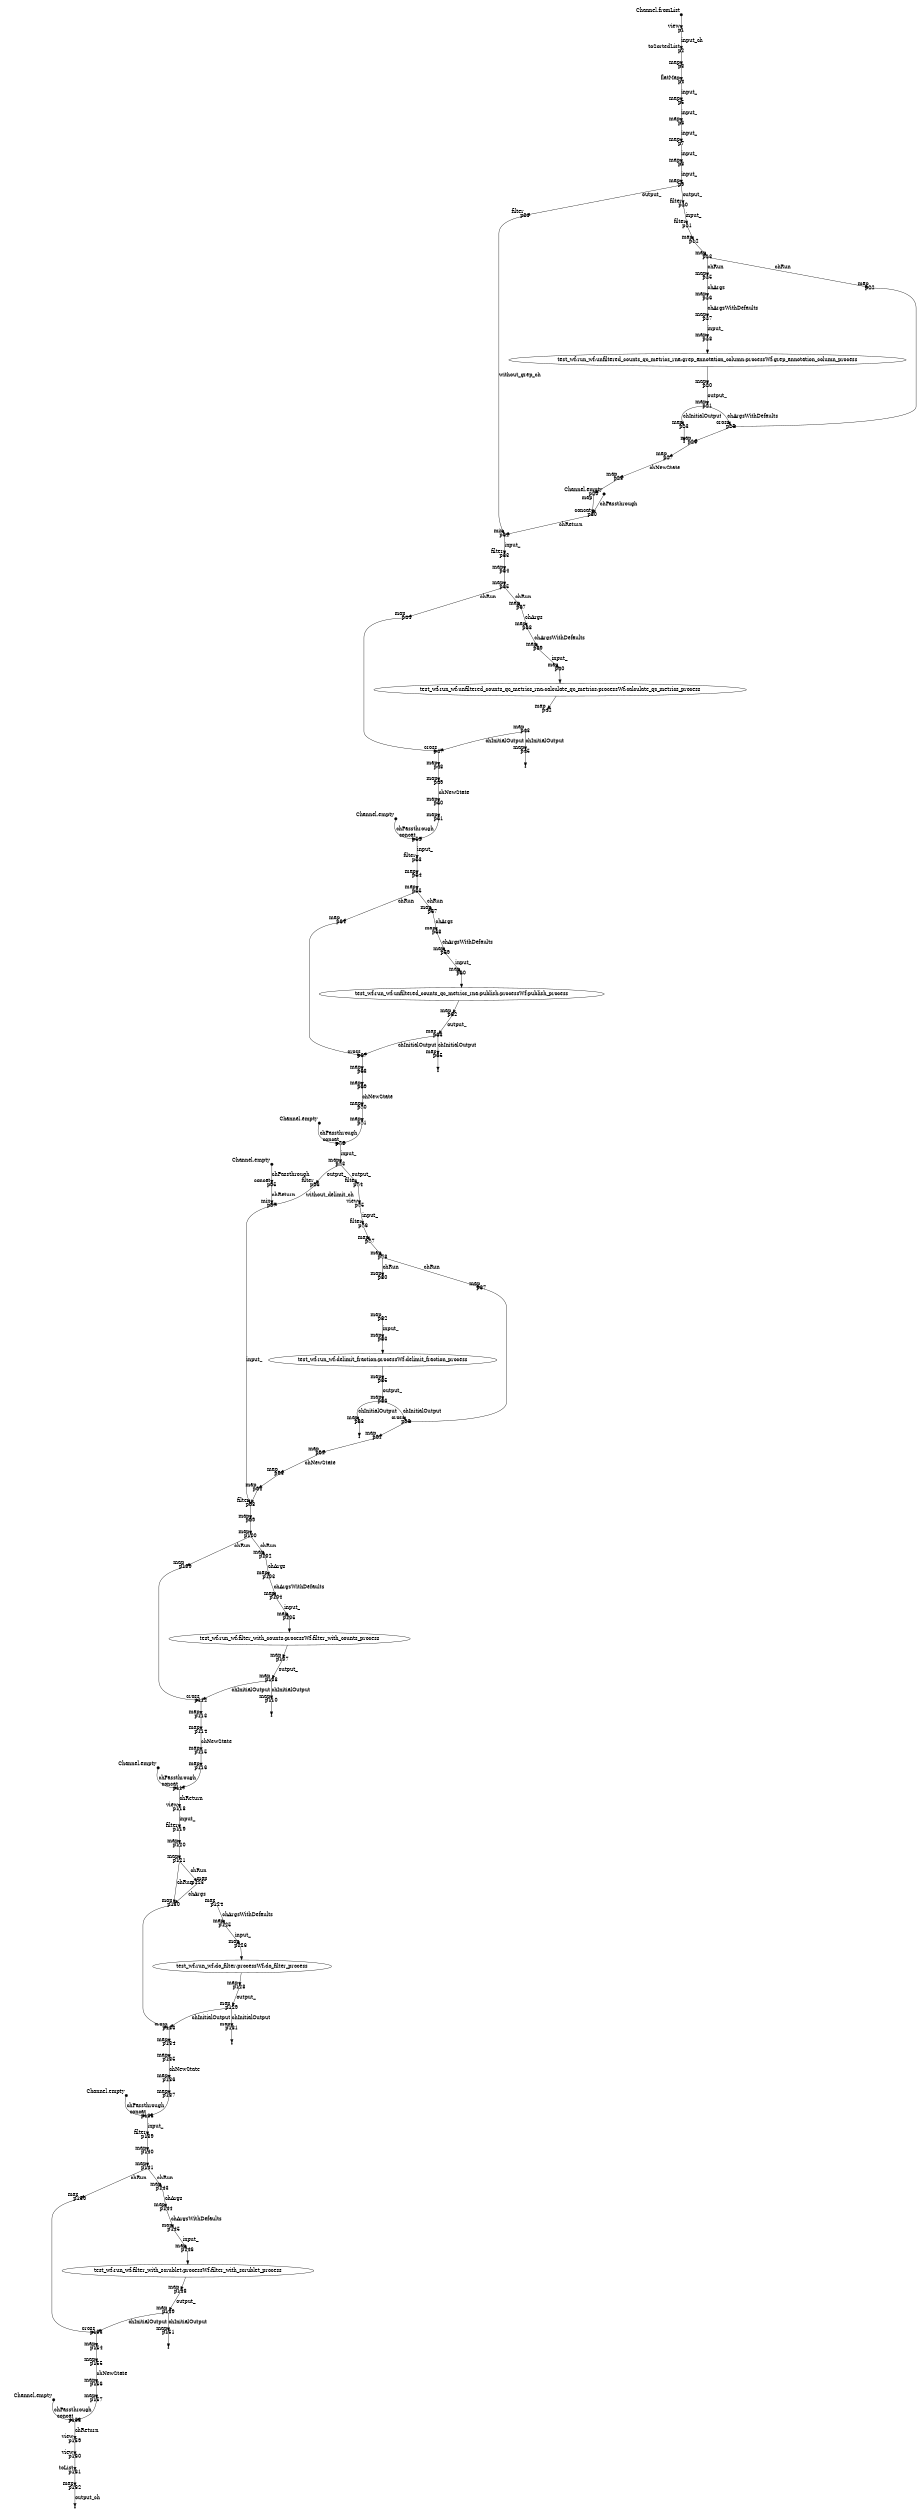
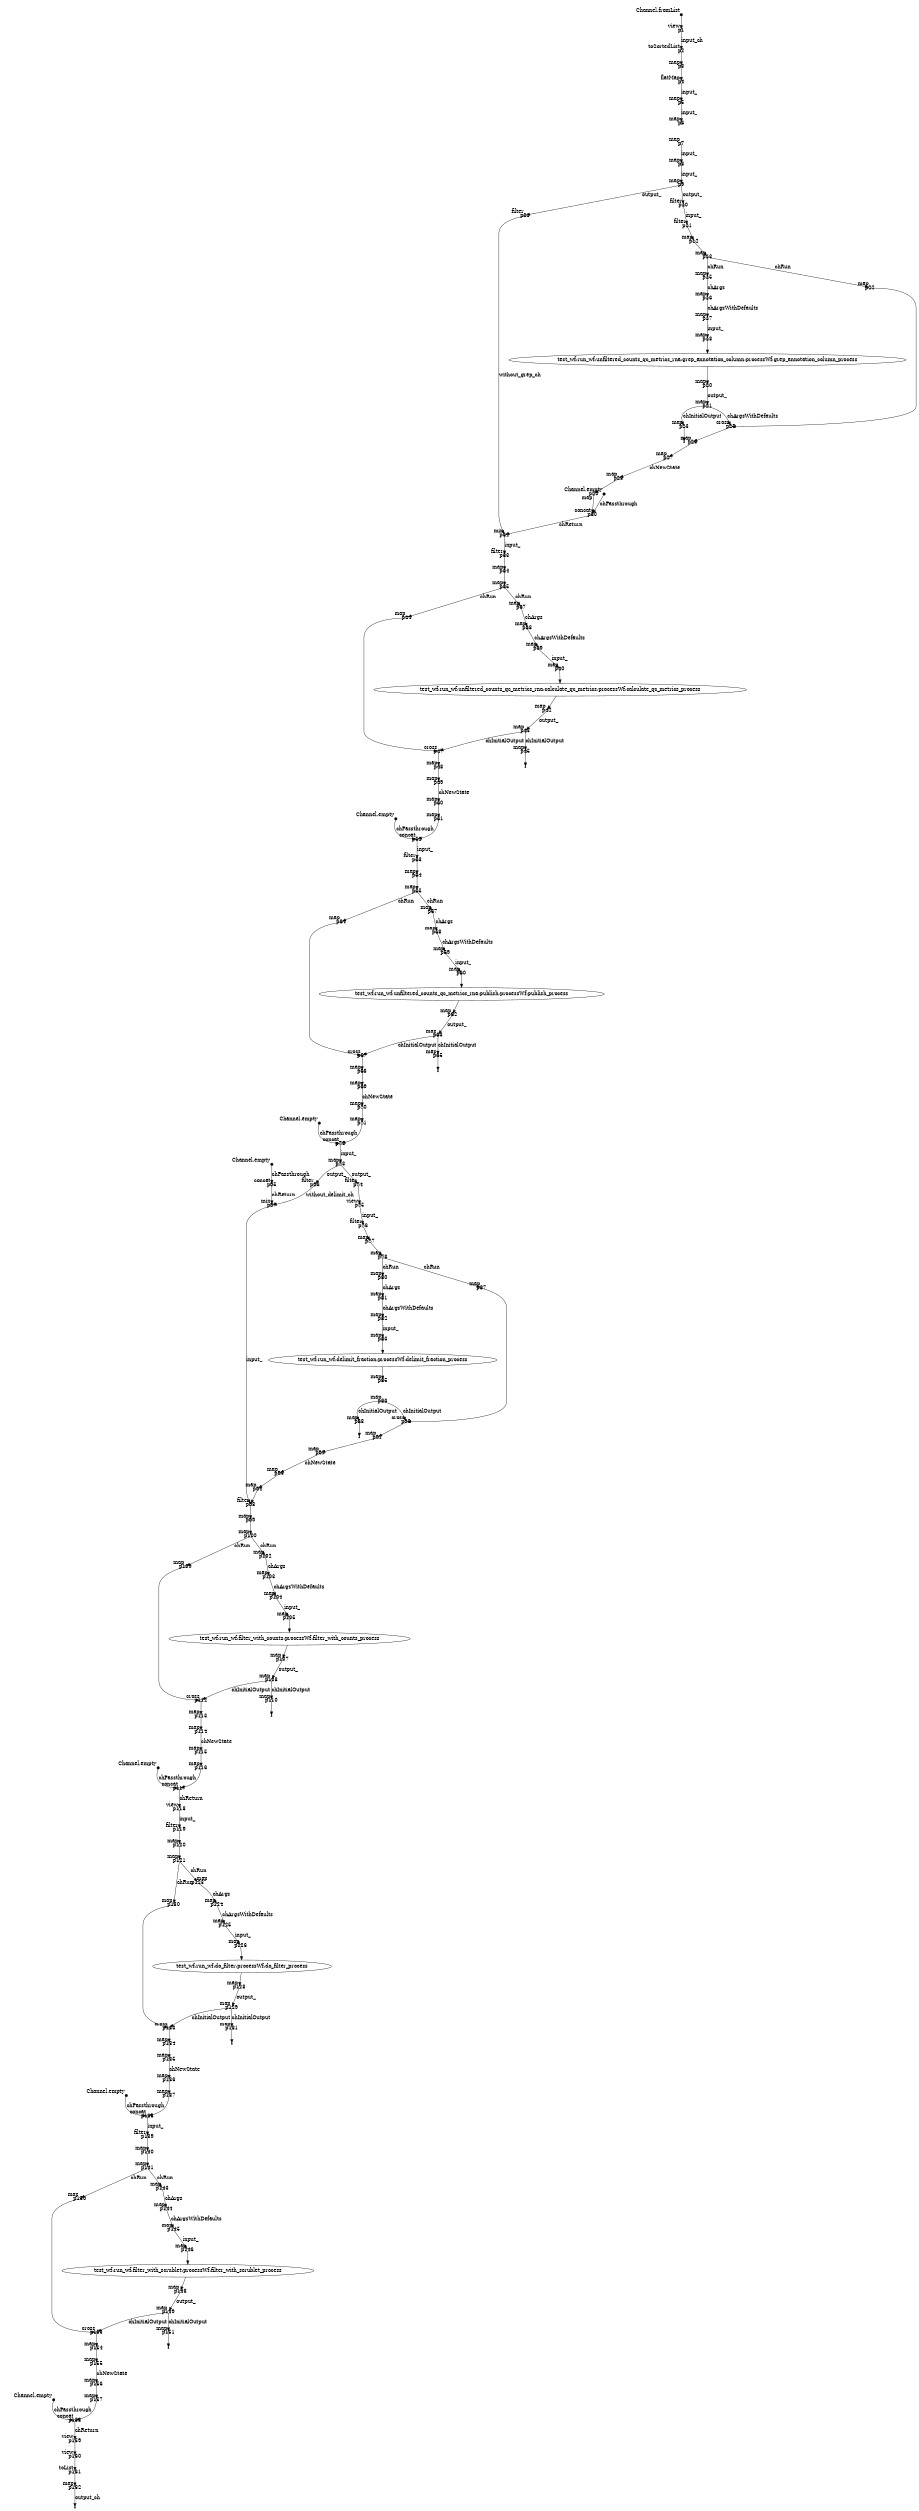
edge "p6 map" -> "p7 map": removed, label "input_"
edge "p42 map" -> "p43 map": added, label "output_"
node "p81 map": added
edge "p85 map" -> "p86 map": removed, label "output_"
edge "p123 map" -> "p130 map": now "p123 map" -> "p124 map"
